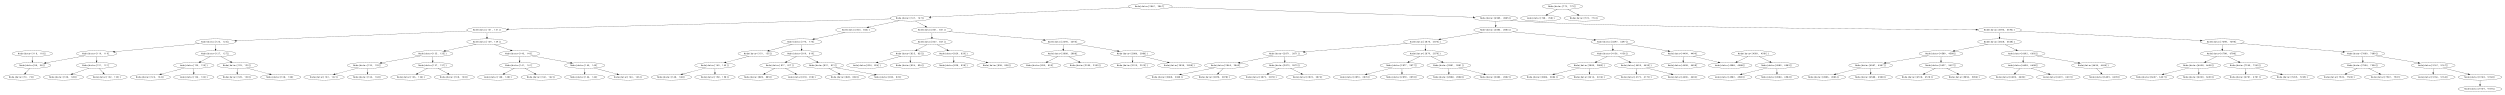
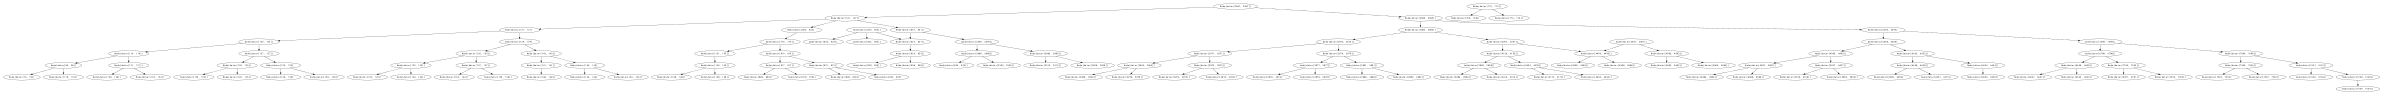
edge "Node{data=[827, 827]}" -> "Node{data=[825, 825]}": reversed
edge "Node{data=[118, 118]}" -> "Node{data=[90, 90]}": reversed
edge "Node{data=[4501, 4501]}" -> "Node{data=[4500, 4500]}": now "Node{data=[4501, 4501]}" -> "Node{data=[4499, 4499]}"
node "Node{data=[142, 142]}": removed
